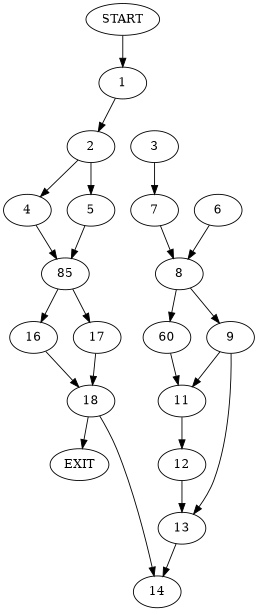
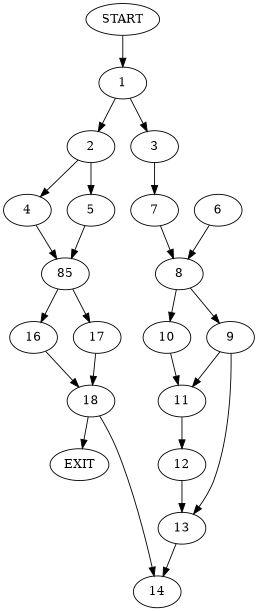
edge "1" -> "3": added
node "60": label "60" -> "10"
